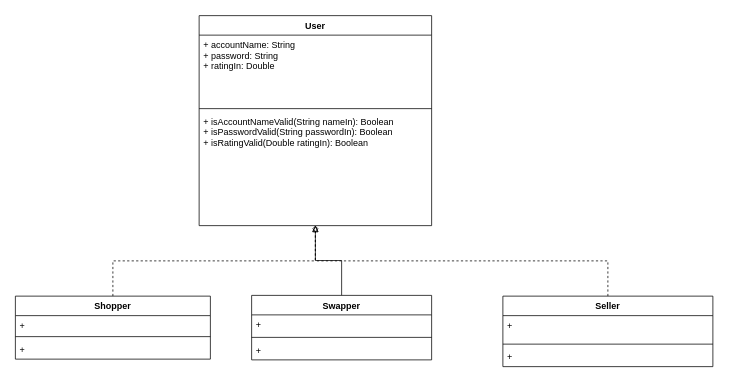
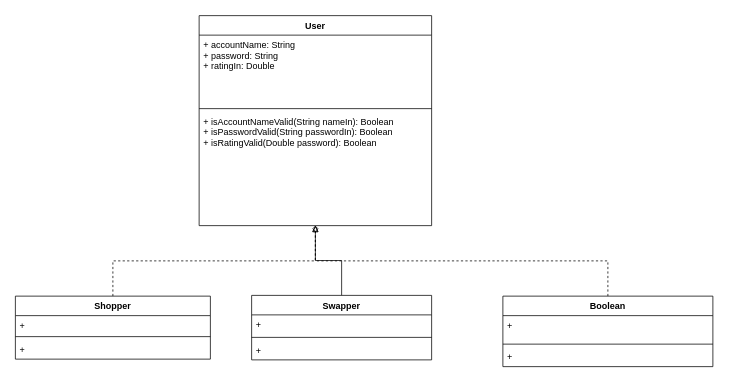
node "+ isAccountNameValid(String nameIn): Boolean + isPasswordValid(String passwordIn): Boolean + isRatingValid(Double ratingIn): Boolean": label "+ isAccountNameValid(String nameIn): Boolean + isPasswordValid(String passwordIn): Boolean + isRatingValid(Double ratingIn): Boolean" -> "+ isAccountNameValid(String nameIn): Boolean + isPasswordValid(String passwordIn): Boolean + isRatingValid(Double password): Boolean"
node "Seller": label "Seller" -> "Boolean"
